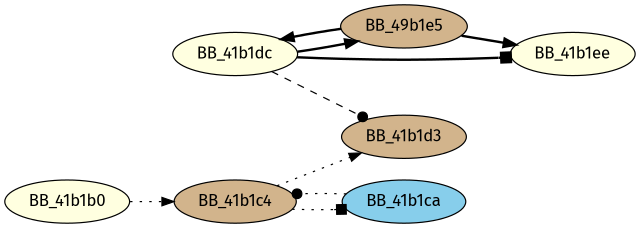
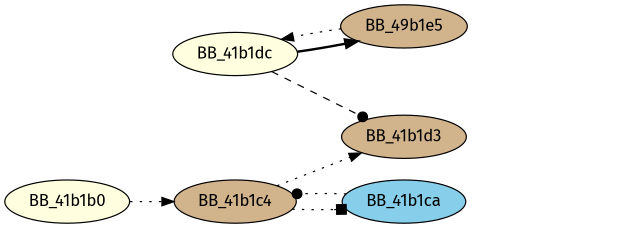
edge "BB_49b1e5" -> "BB_41b1dc": style bold -> dotted
node "BB_41b1ee": removed
